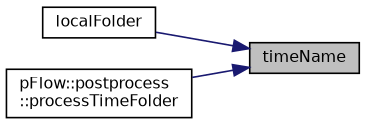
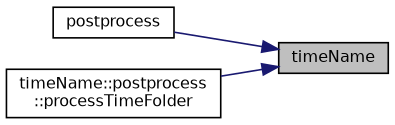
node "localFolder": label "localFolder" -> "postprocess"
node "pFlow::postprocess ::processTimeFolder": label "pFlow::postprocess ::processTimeFolder" -> "timeName::postprocess ::processTimeFolder"
